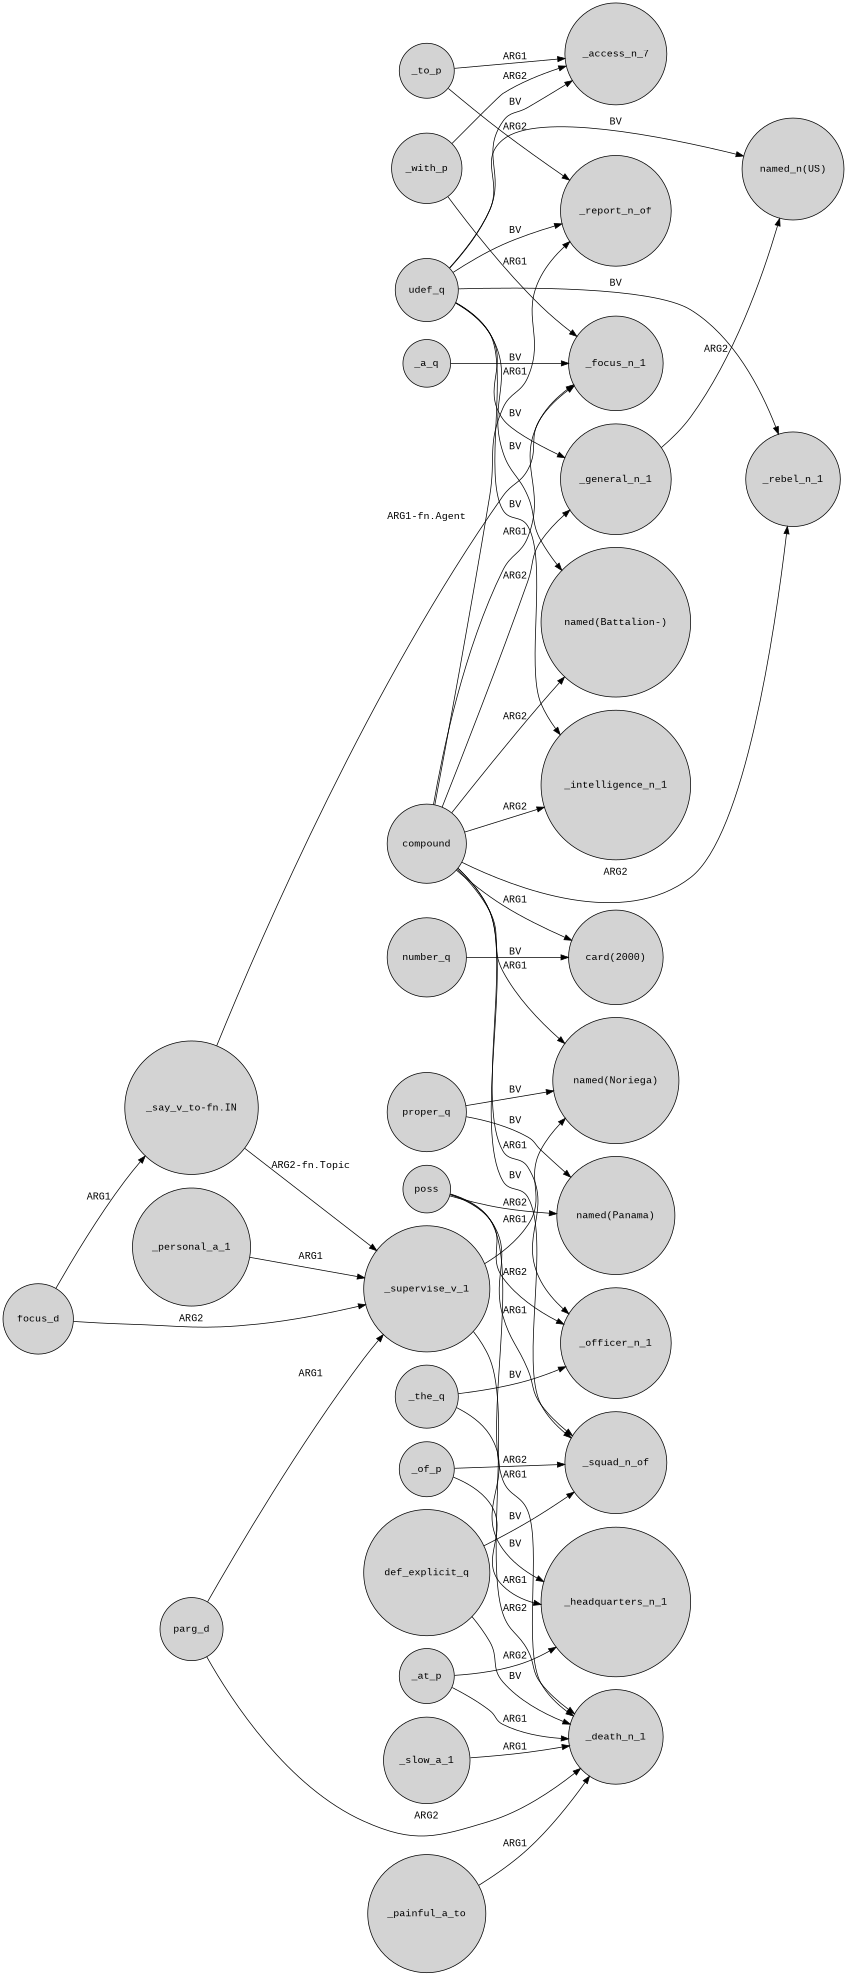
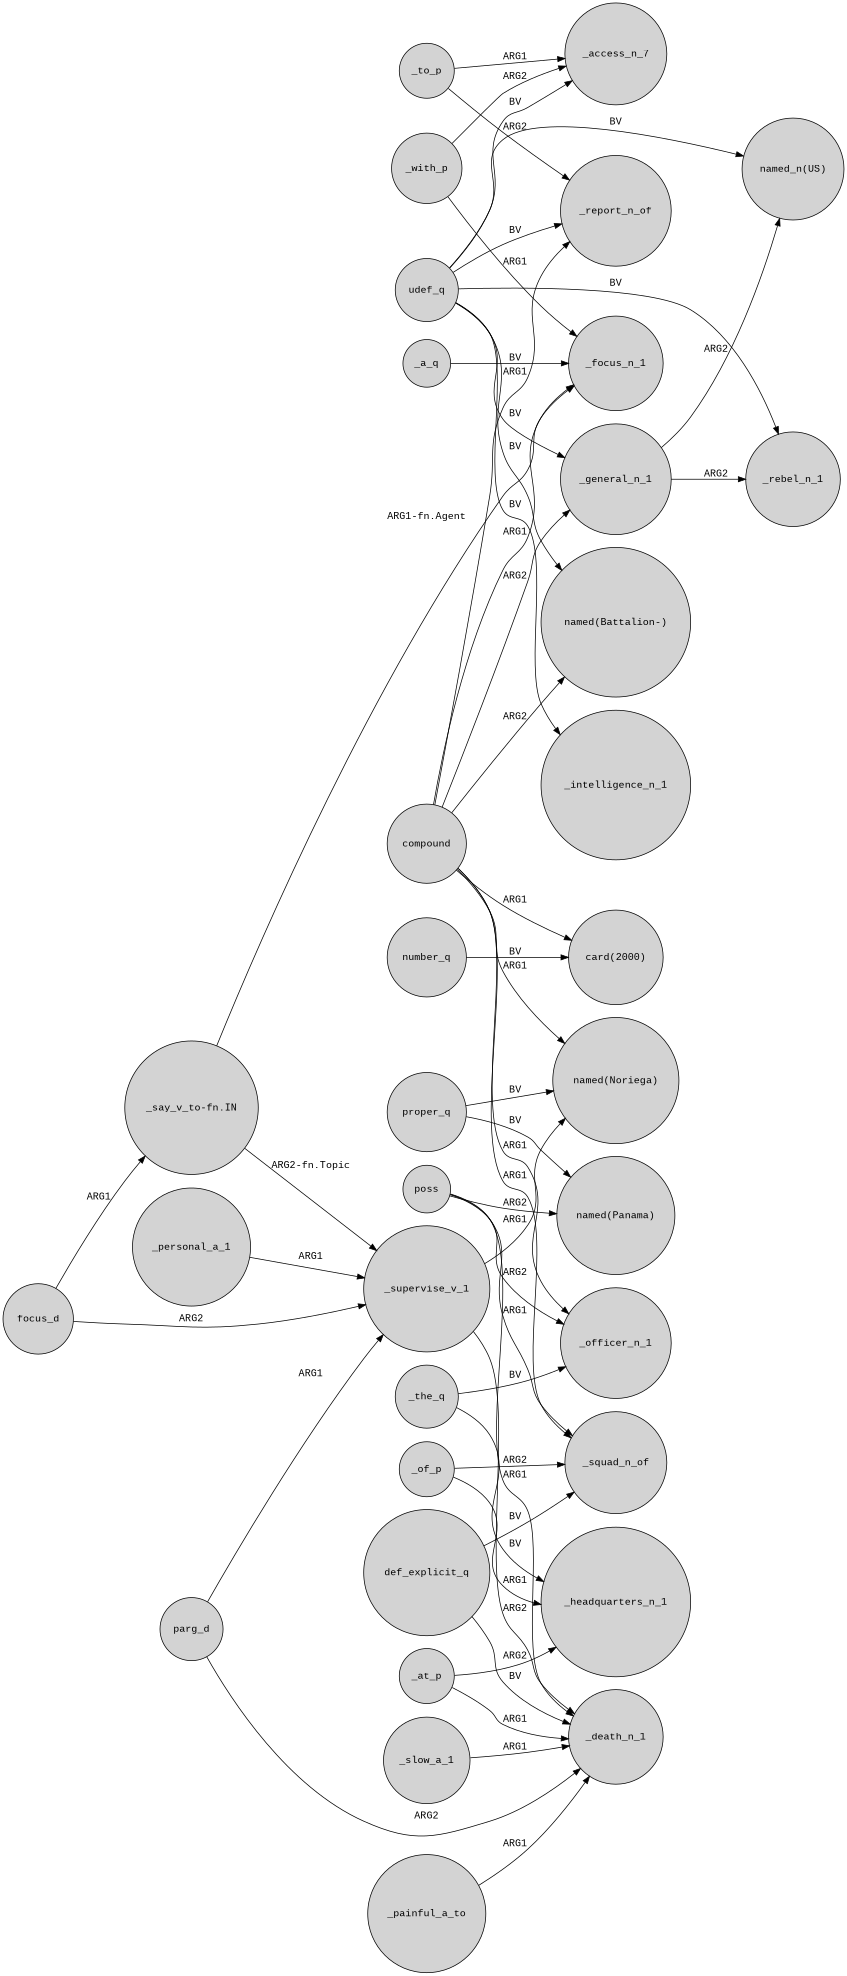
edge "compound" -> "_intelligence_n_1": removed, label "ARG2"
edge "compound" -> "_rebel_n_1": now "_general_n_1" -> "_rebel_n_1"
edge "compound" -> "_squad_n_of": label "BV" -> "ARG1"
